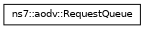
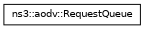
node "ns7::aodv::RequestQueue": label "ns7::aodv::RequestQueue" -> "ns3::aodv::RequestQueue"
